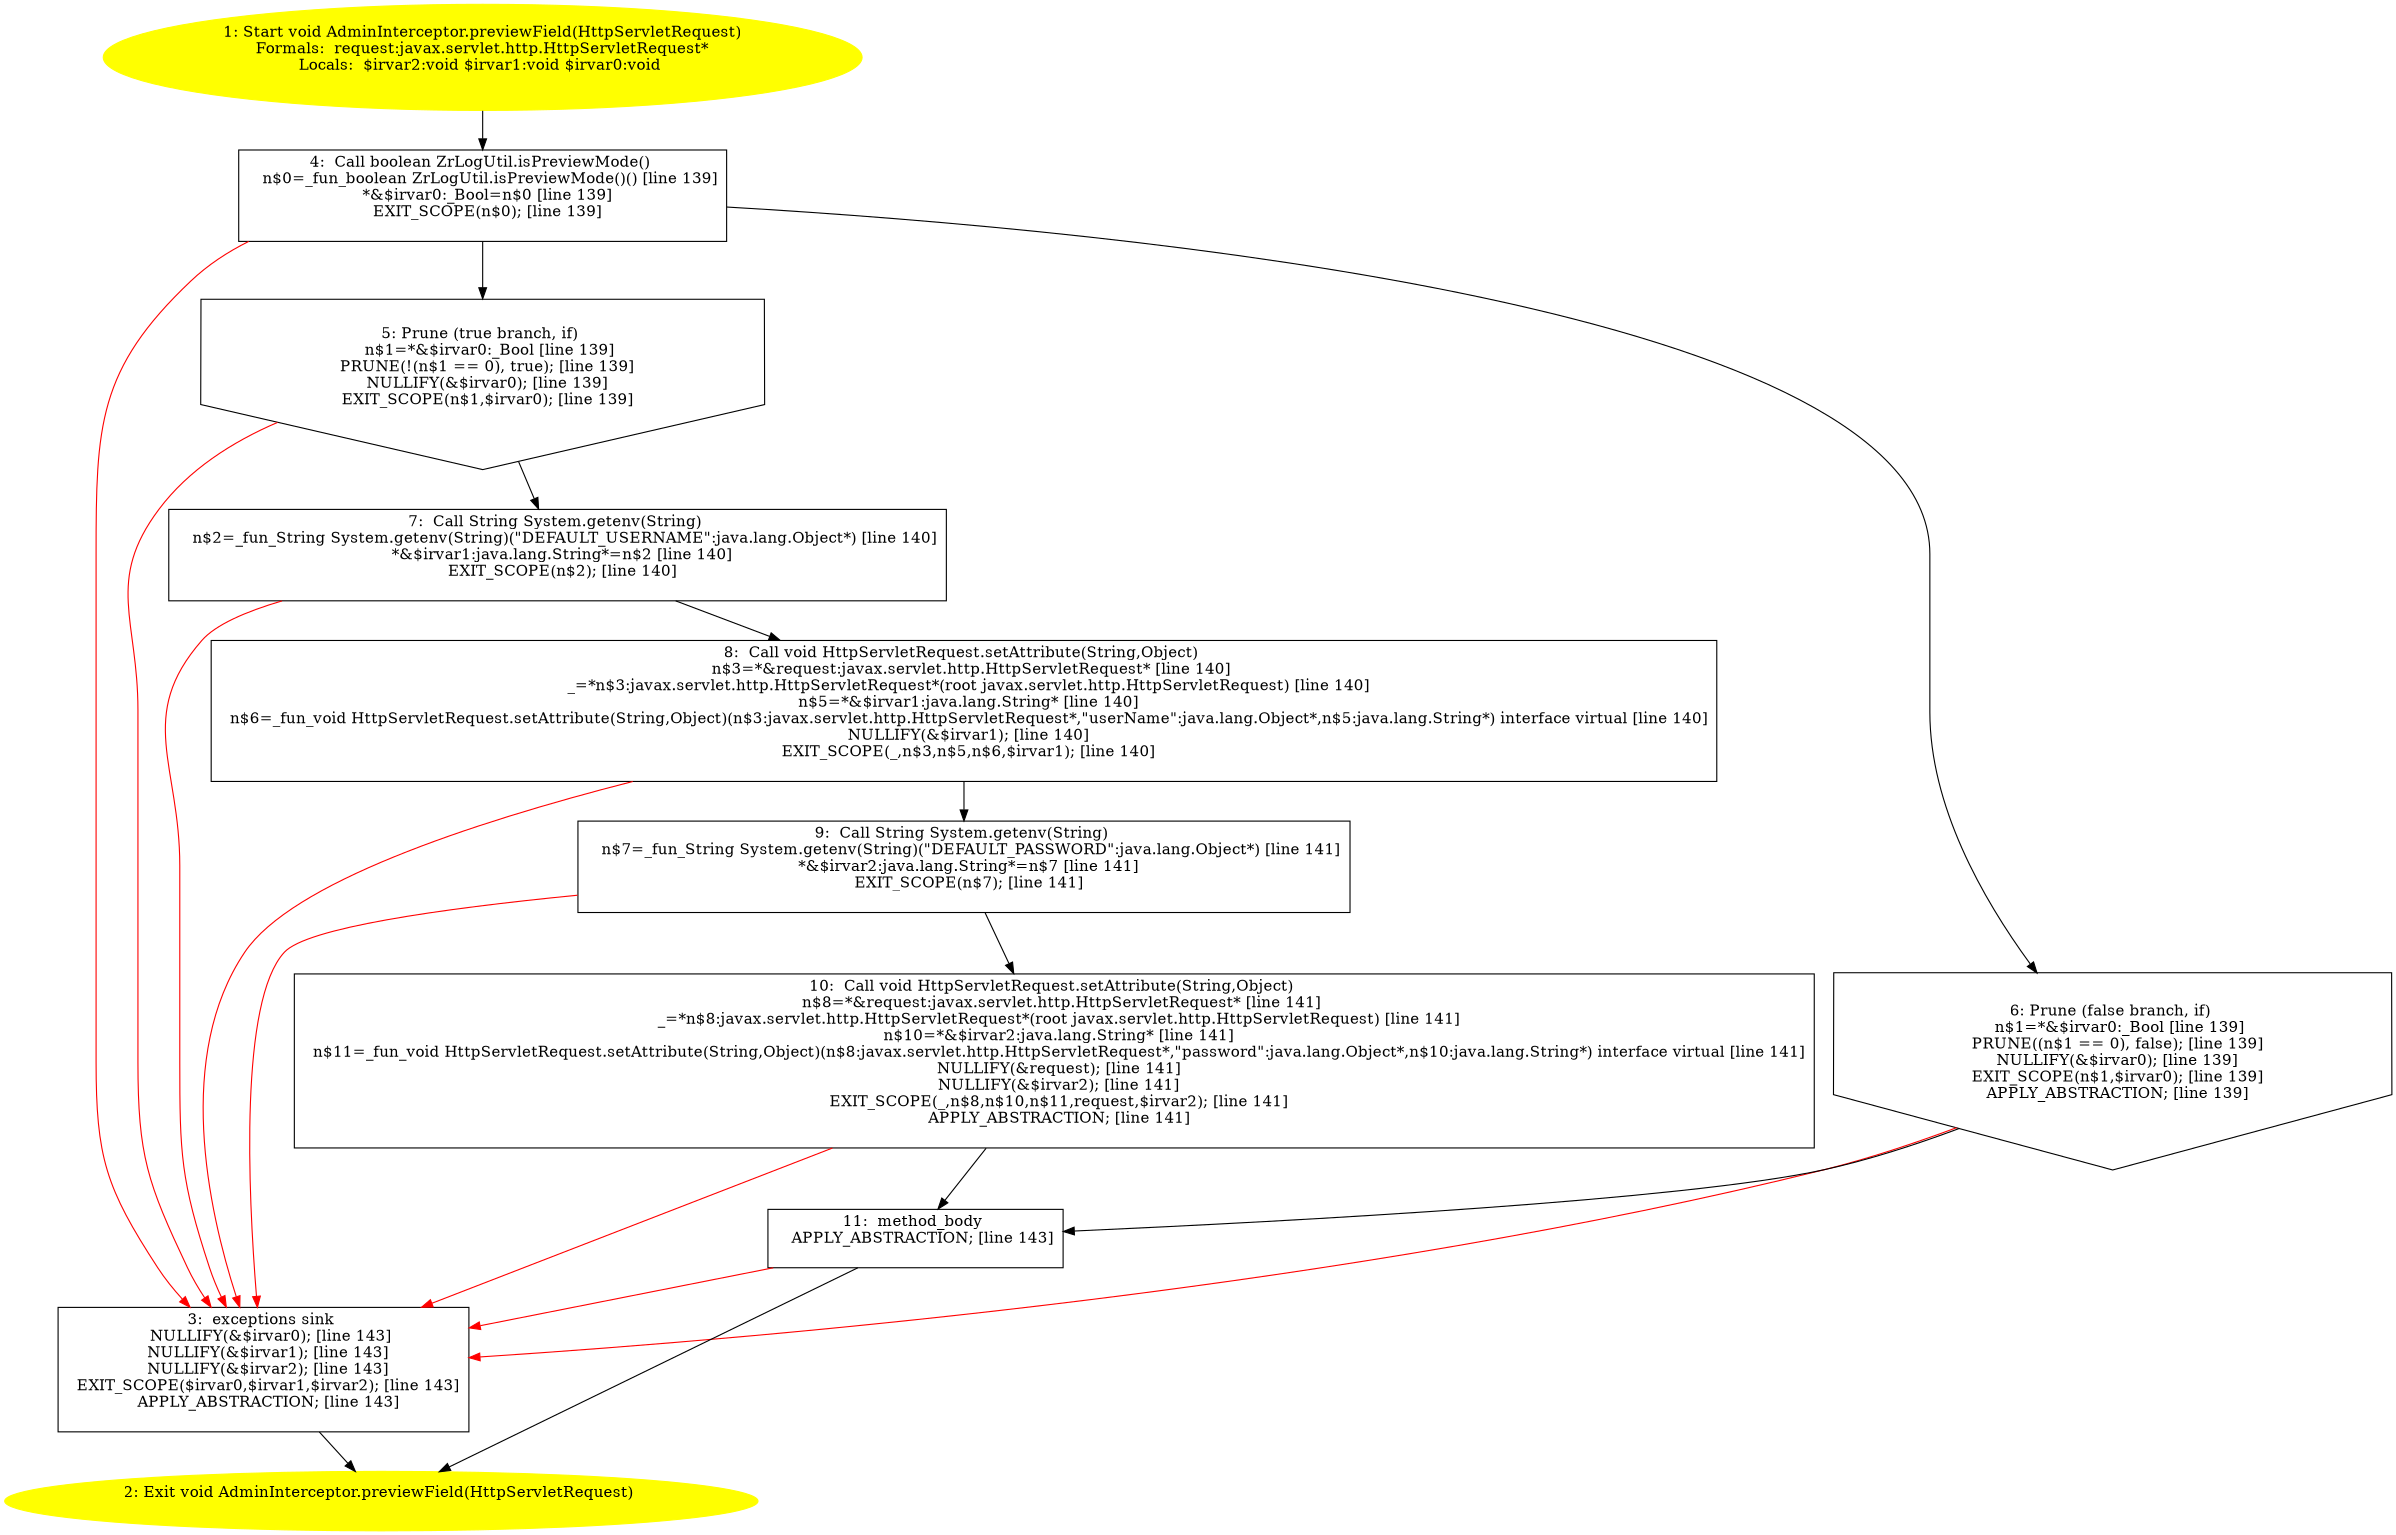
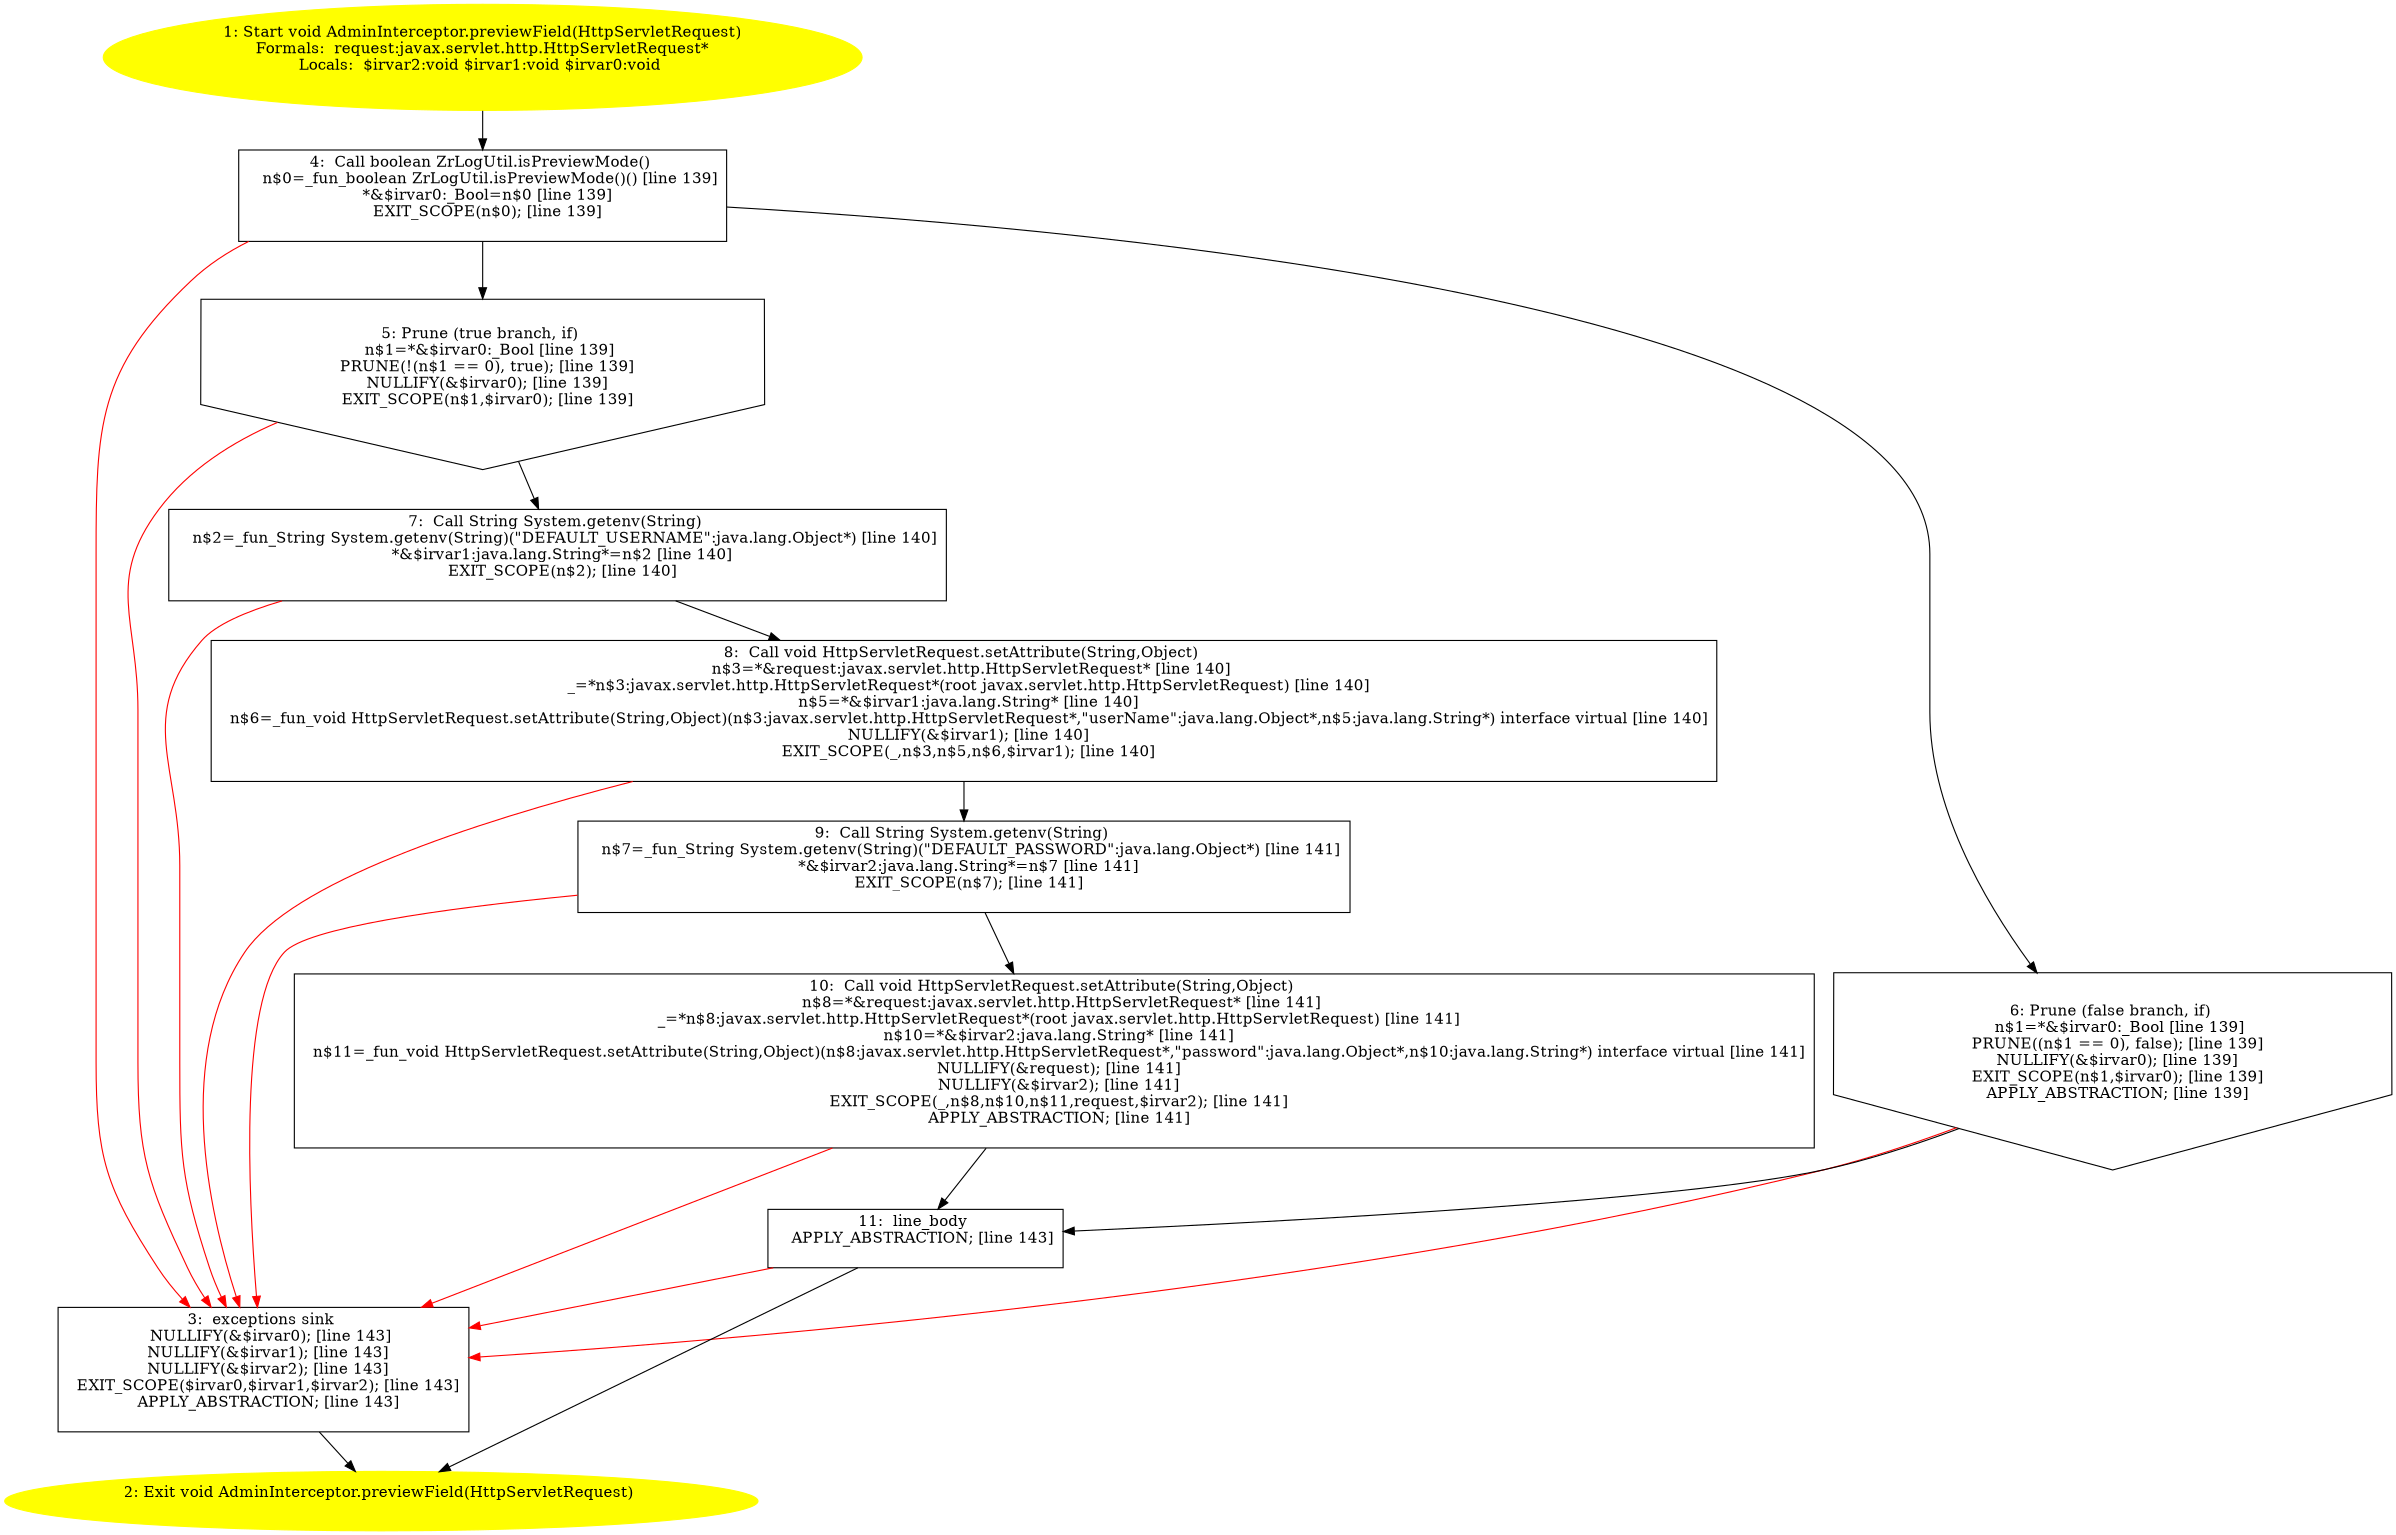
node "11:  method_body APPLY_ABSTRACTION; [line 143]": label "11:  method_body APPLY_ABSTRACTION; [line 143]" -> "11:  line_body APPLY_ABSTRACTION; [line 143]"
